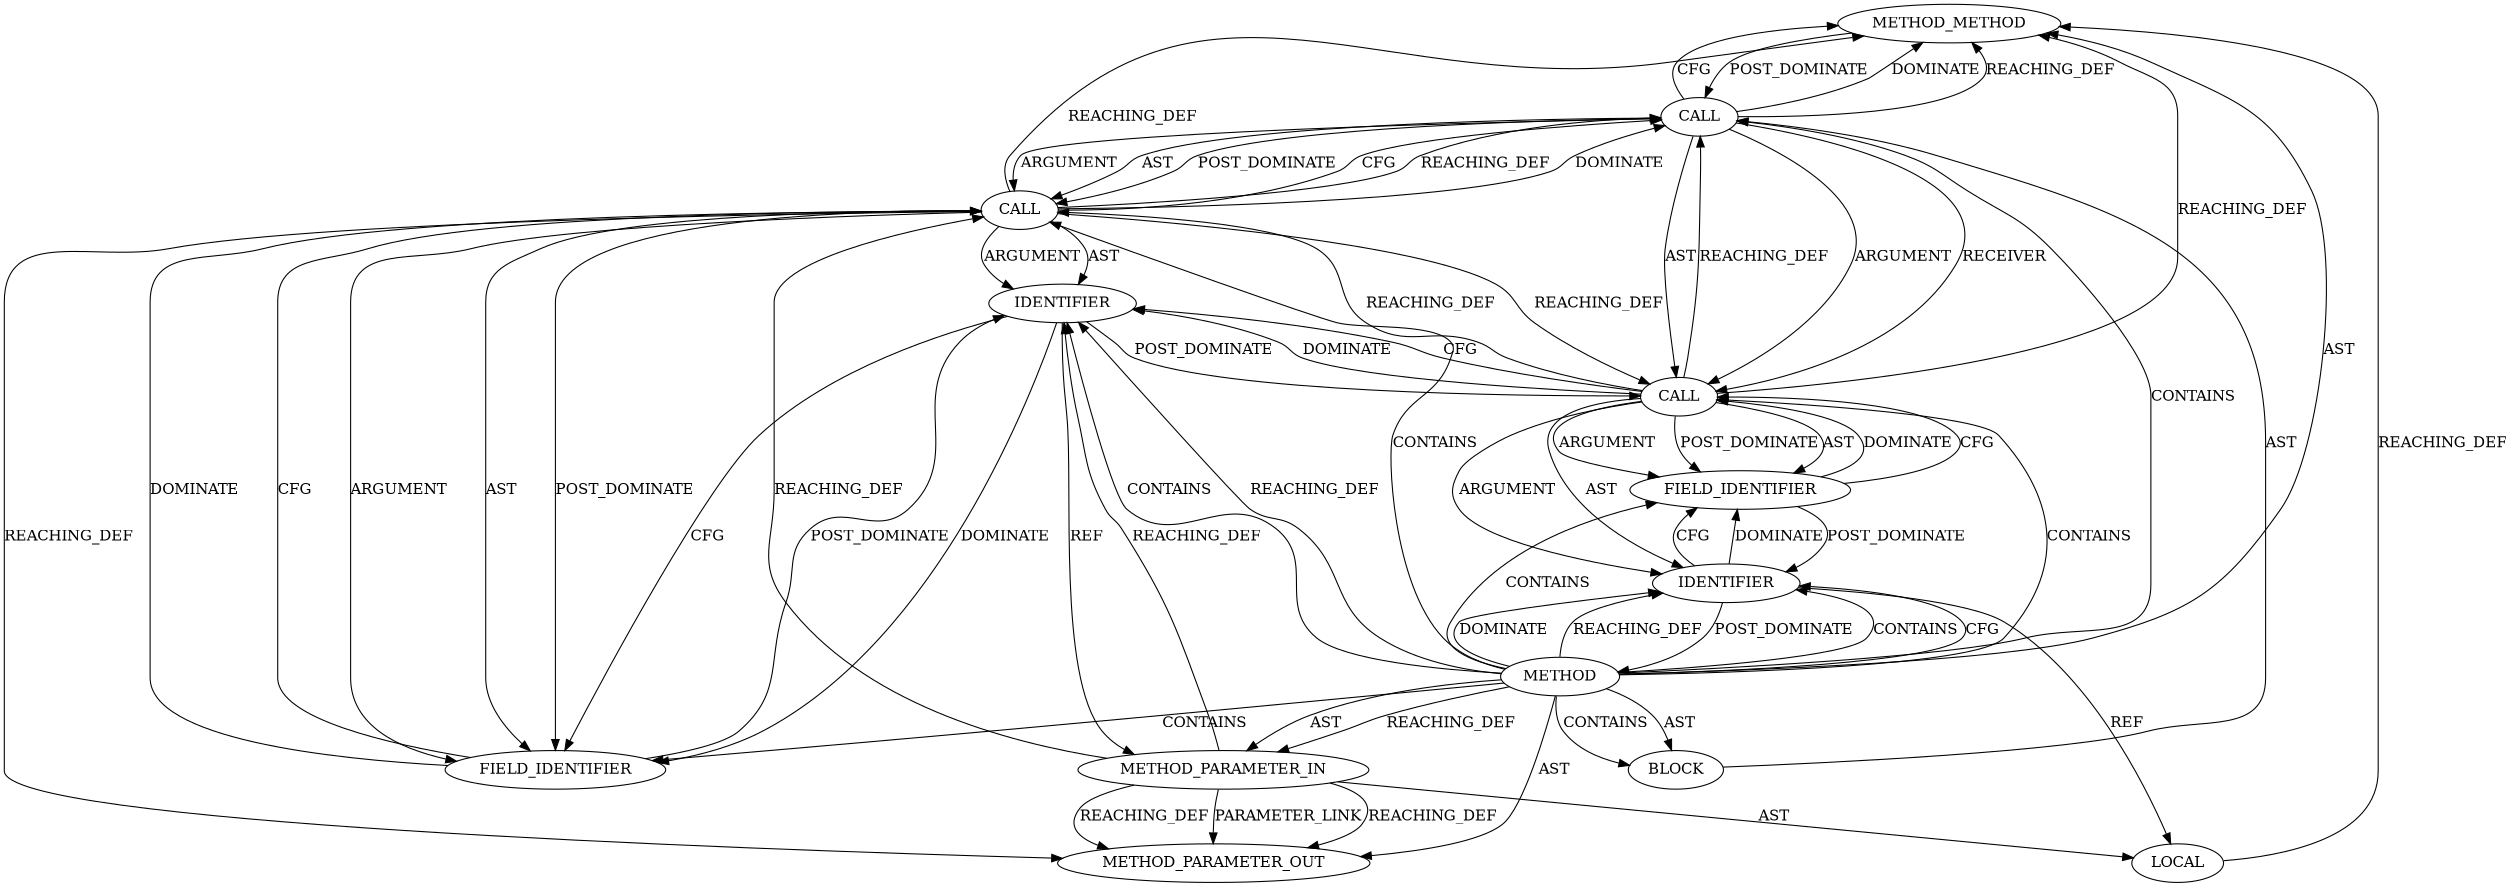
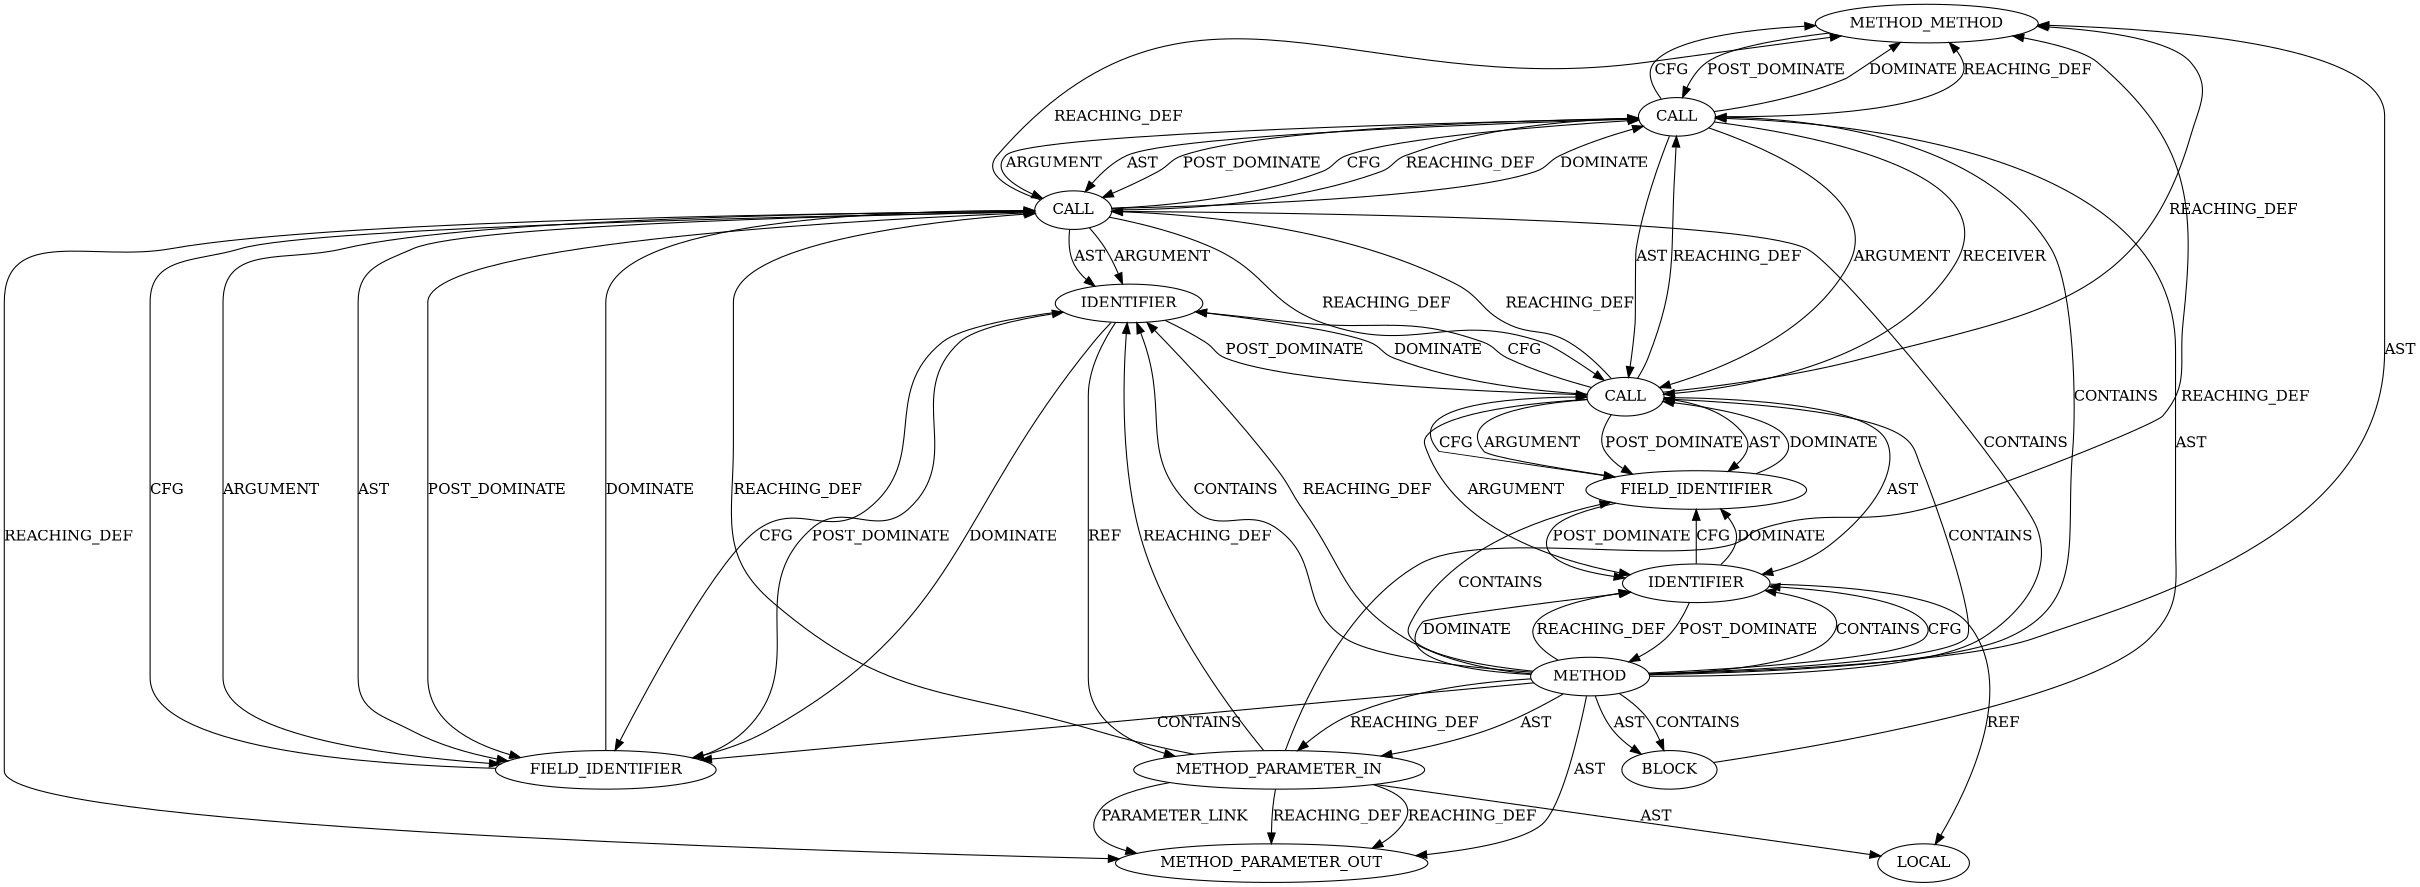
edge "LOCAL" -> "METHOD_METHOD": now "METHOD_PARAMETER_IN" -> "METHOD_METHOD"
